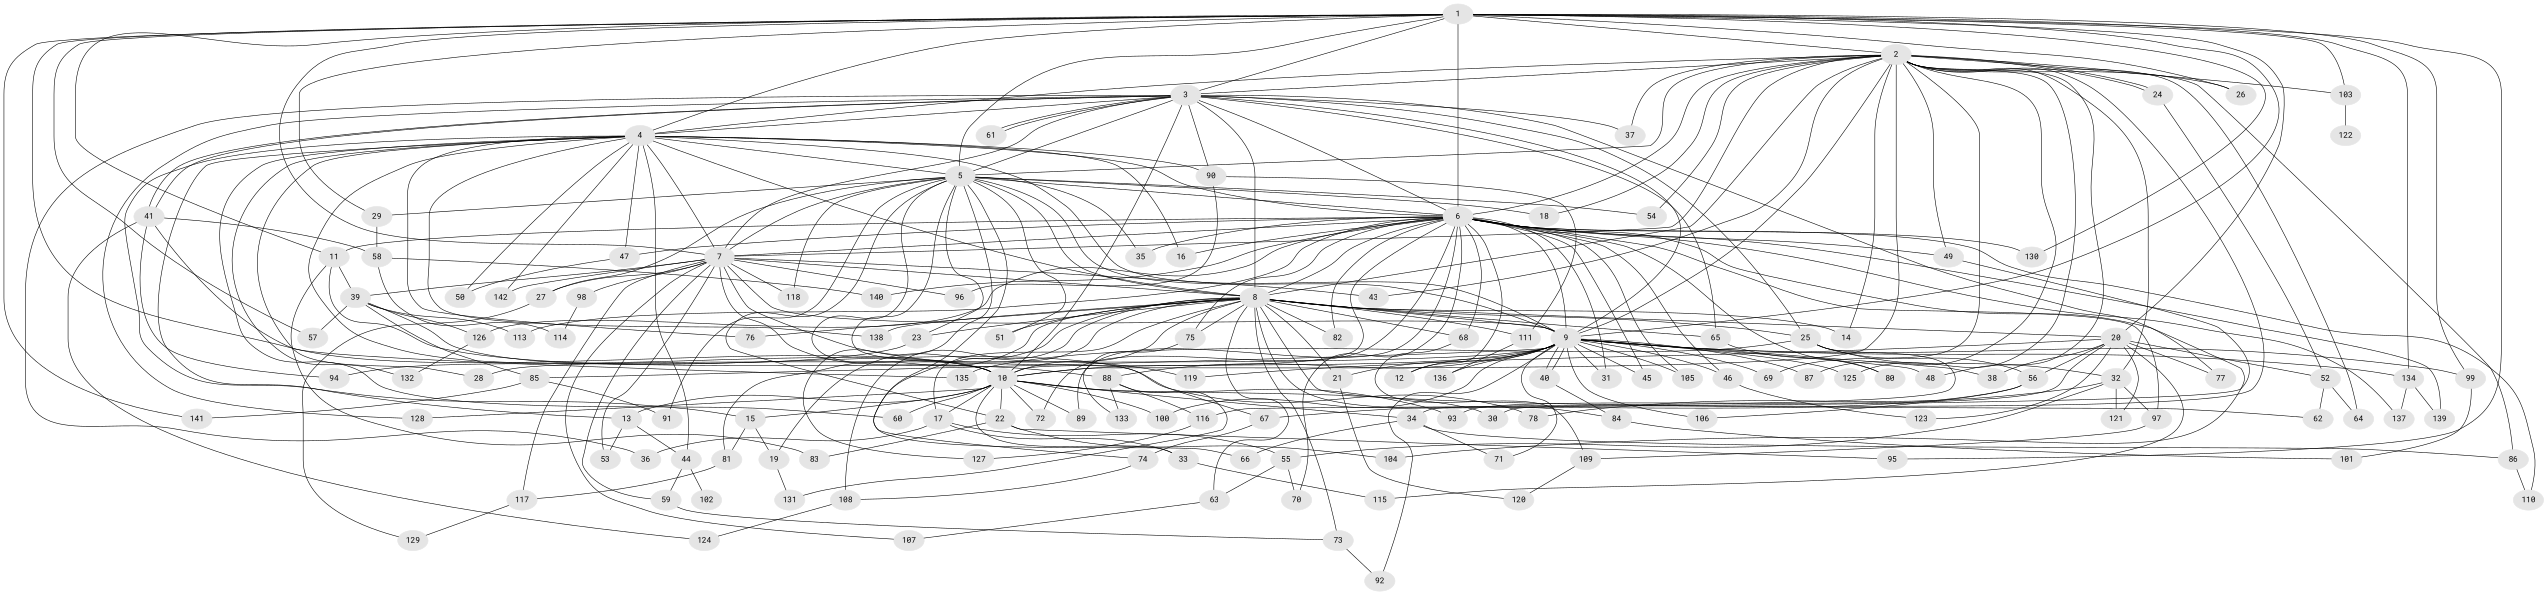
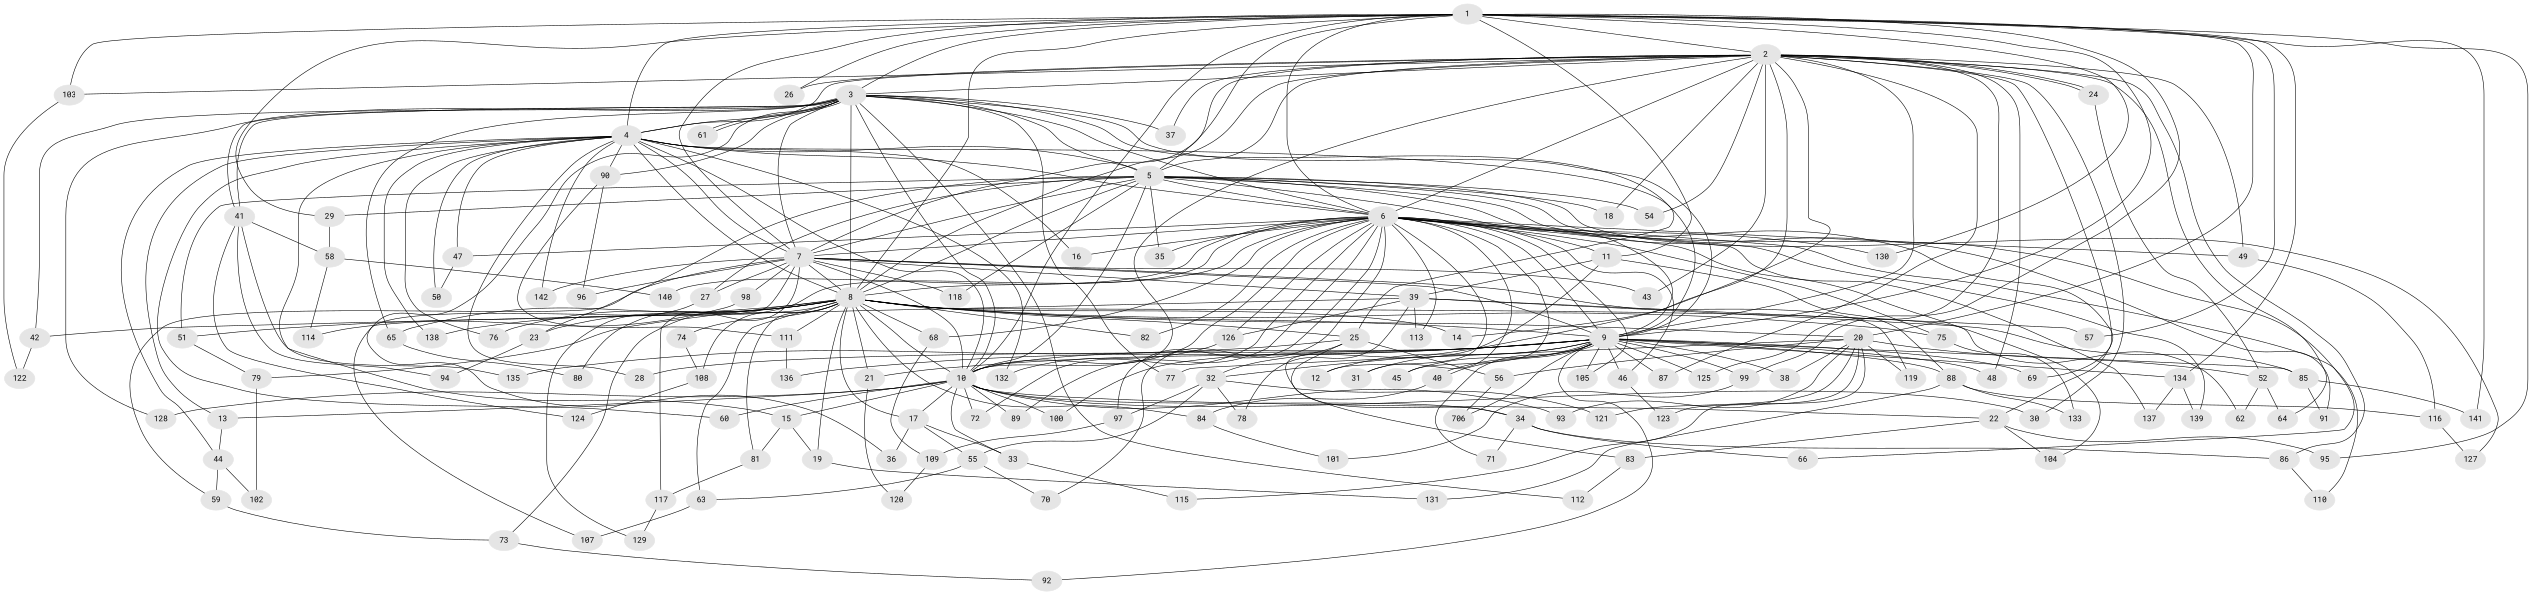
edge "1" -- "8": added
node "42": added
node "79": added
node "67": removed
node "106": label "106" -> "706"
node "53": removed
node "112": added
